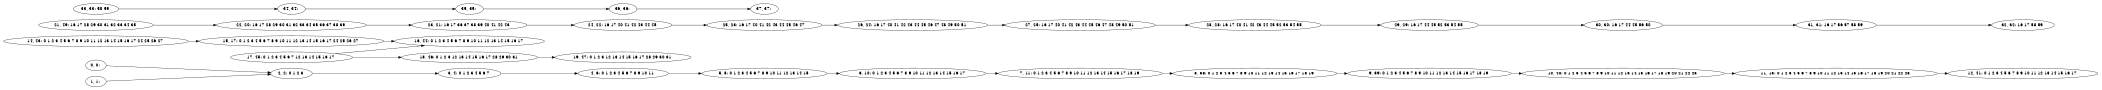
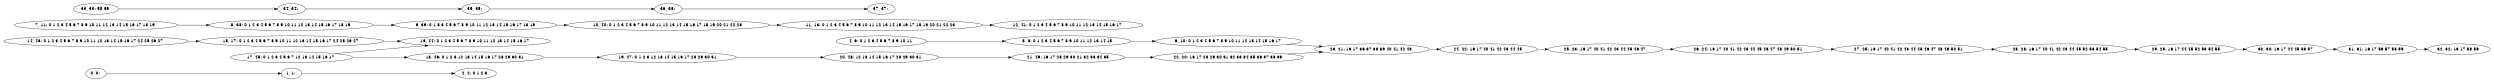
node "21, 49: 16 17 28 29 30 31 32 33 34 35": label "21, 49: 16 17 28 29 30 31 32 33 34 35" -> "21, 49: 16 17 28 29 30 21 32 33 34 35"
node "30, 30: 16 17 44 45 56 50": label "30, 30: 16 17 44 45 56 50" -> "30, 30: 16 17 44 45 56 57"
node "20, 48: 12 13 14 15 16 17 28 29 30 31": added
edge "0, 0:" -> "2, 2: 0 1 2 3": now "0, 0:" -> "1, 1:"
node "3, 4: 0 1 2 3 4 5 6 7": removed
edge "6, 10: 0 1 2 3 4 5 6 7 8 9 10 11 12 13 14 15 16 17" -> "7, 11: 0 1 2 3 4 5 6 7 8 9 10 11 12 13 14 15 16 17 18 19": now "6, 10: 0 1 2 3 4 5 6 7 8 9 10 11 12 13 14 15 16 17" -> "23, 21: 16 17 36 37 38 39 40 41 42 43"
node "9, 39: 0 1 2 3 4 5 6 7 8 9 10 11 12 13 14 15 16 17 18 19": label "9, 39: 0 1 2 3 4 5 6 7 8 9 10 11 12 13 14 15 16 17 18 19" -> "9, 39: 0 1 8 3 4 5 6 7 8 9 10 11 12 13 14 15 16 17 18 19"
